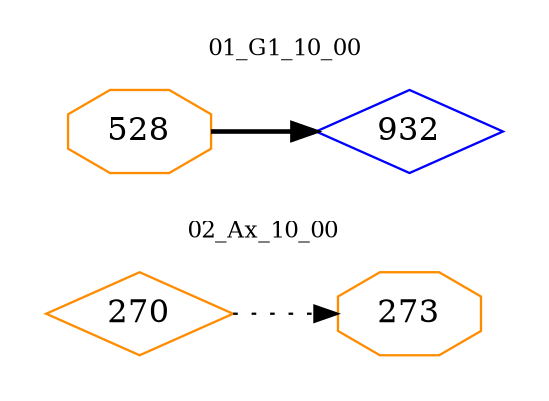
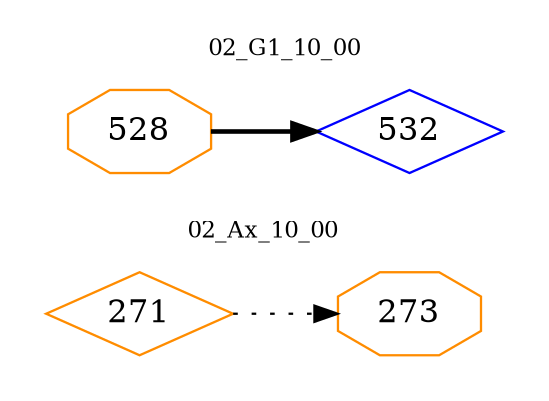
cluster "01_G1_10_00": label "01_G1_10_00" -> "02_G1_10_00"
node "932": label "932" -> "532"
node "270": label "270" -> "271"
